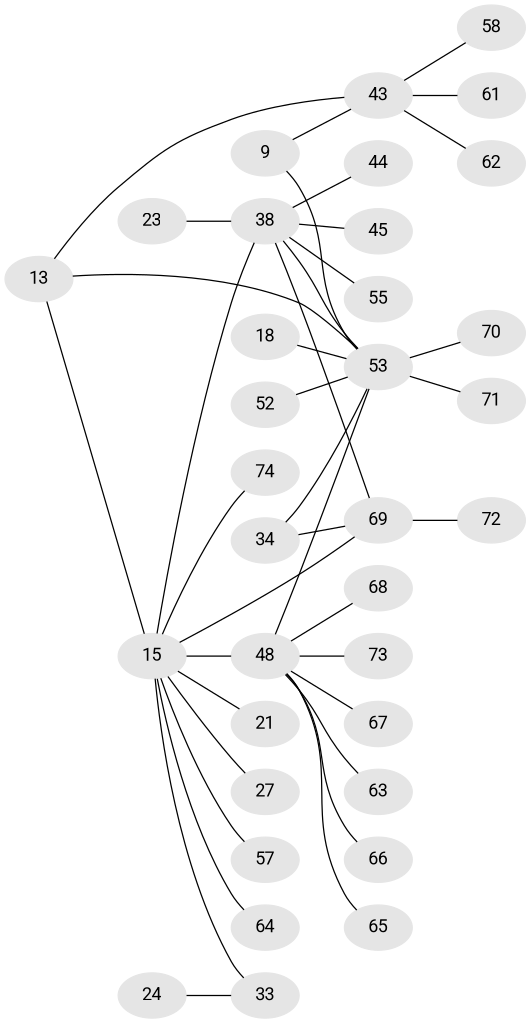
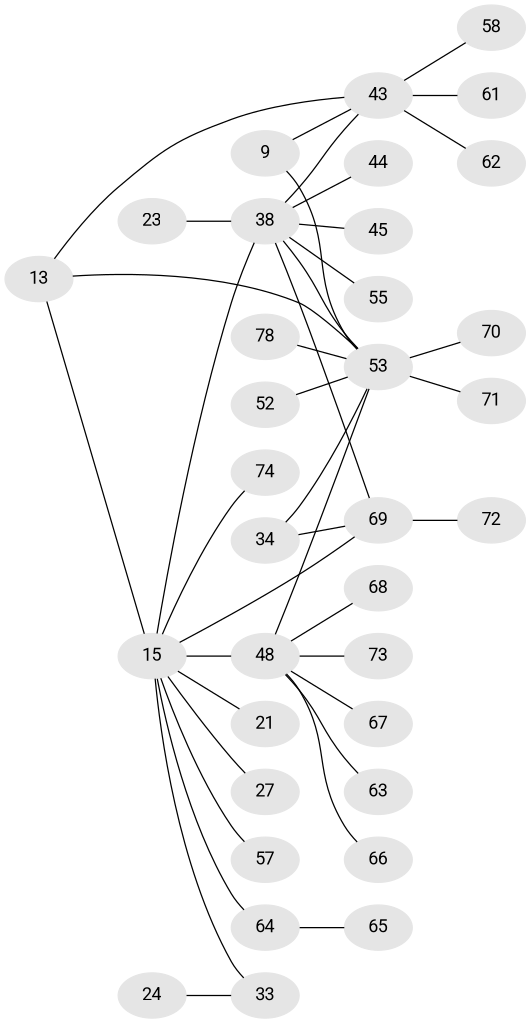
edge "43" -- "38": added
node "18": label "18" -> "78"
edge "48" -- "65": now "64" -- "65"
